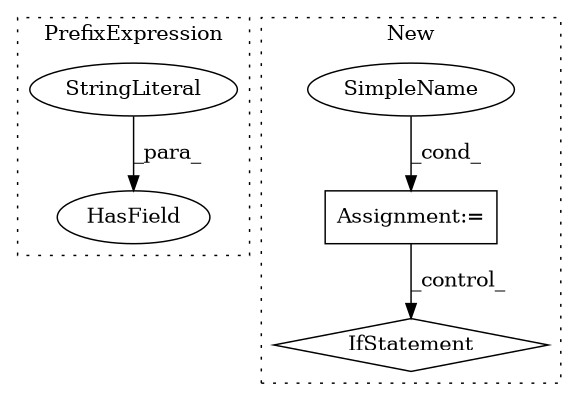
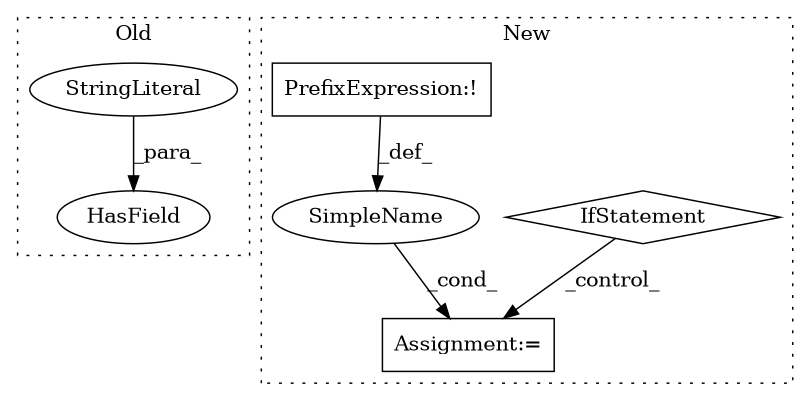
cluster "PrefixExpression": label "PrefixExpression" -> "Old"
node "PrefixExpression:!": added
edge "Assignment:=" -> "IfStatement": reversed
